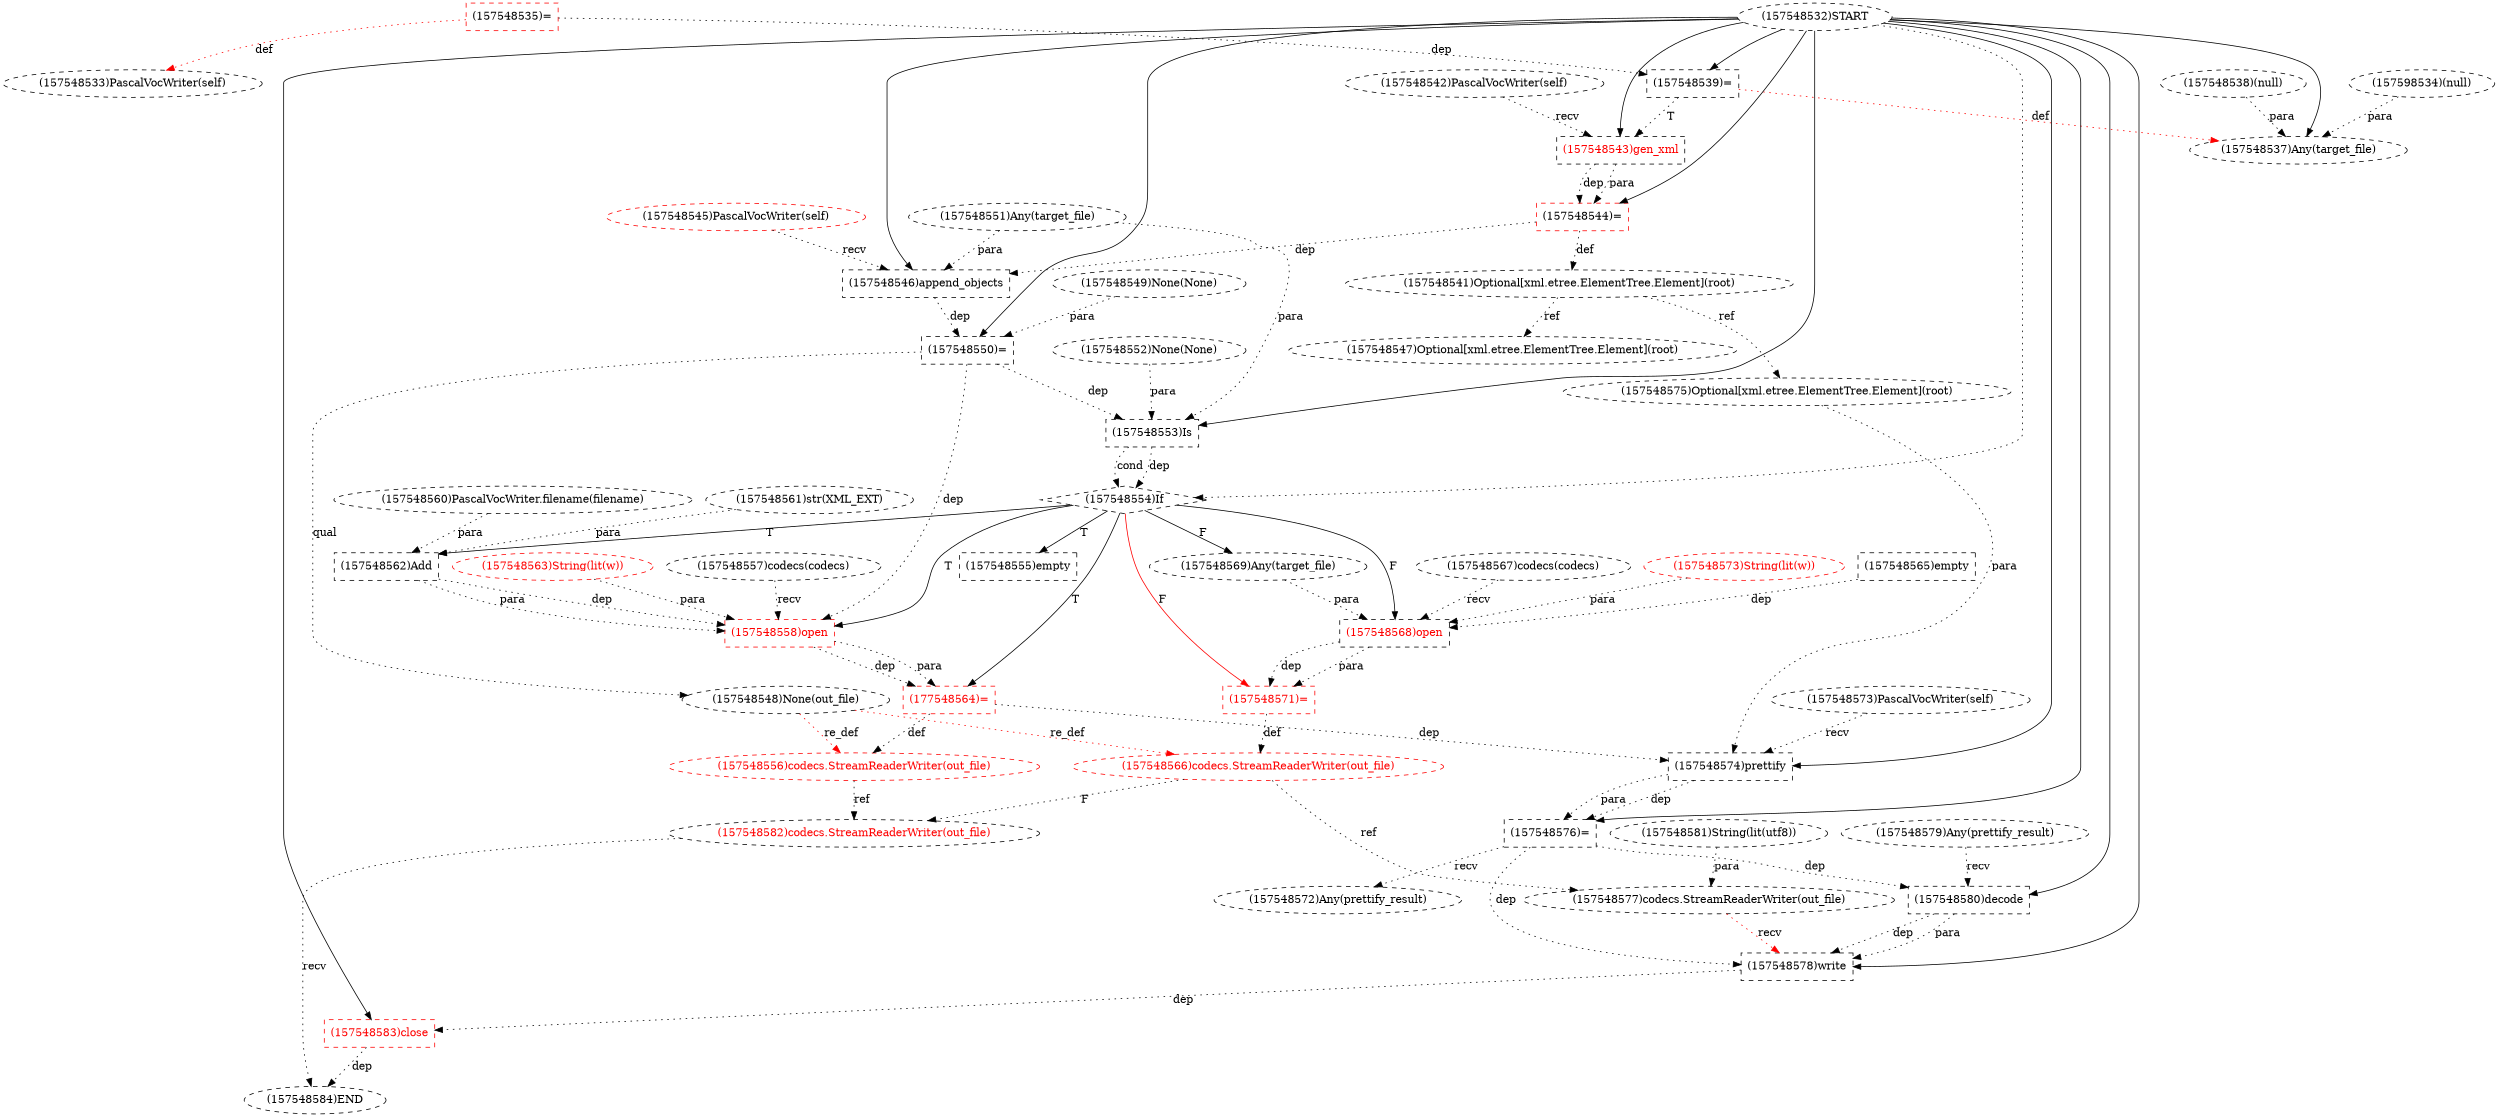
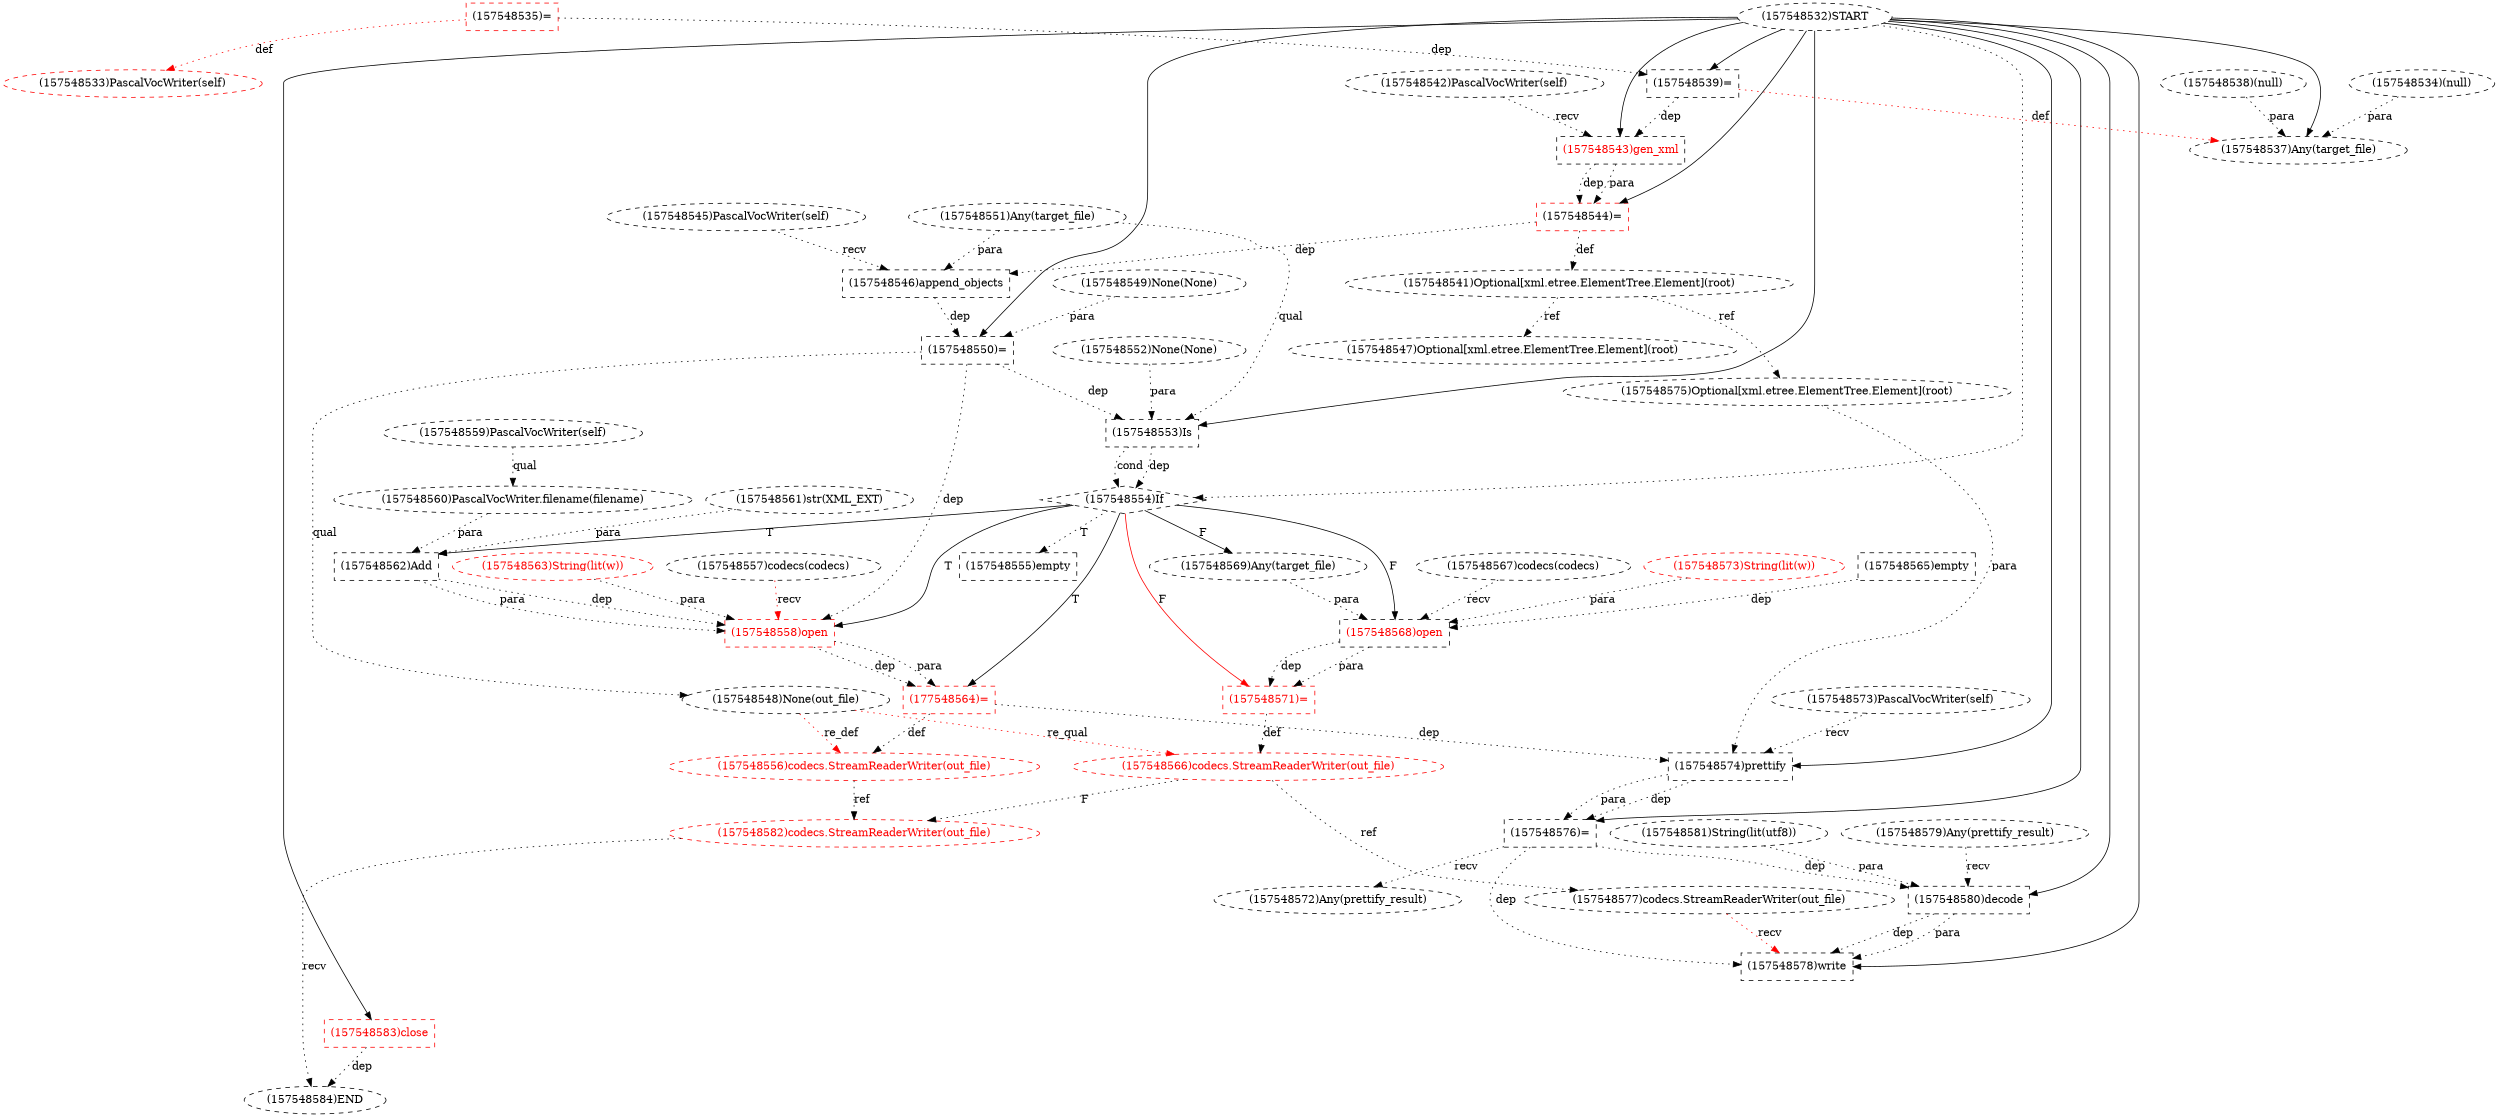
edge "(157548532)START" -> "(157548546)append_objects": removed
node "(157548533)PascalVocWriter(self)": color black -> red
node "(157598534)(null)": label "(157598534)(null)" -> "(157548534)(null)"
edge "(157548539)=" -> "(157548543)gen_xml": label "T" -> "dep"
node "(157548545)PascalVocWriter(self)": color red -> black
edge "(157548551)Any(target_file)" -> "(157548553)Is": label "para" -> "qual"
node "(157548559)PascalVocWriter(self)": added
edge "(157548554)If" -> "(157548555)empty": style solid -> dotted
edge "(157548557)codecs(codecs)" -> "(157548558)open": color black -> red
edge "(157548548)None(out_file)" -> "(157548566)codecs.StreamReaderWriter(out_file)": label "re_def" -> "re_qual"
node "(157548582)codecs.StreamReaderWriter(out_file)": color black -> red
edge "(157548581)String(lit(utf8))" -> "(157548577)codecs.StreamReaderWriter(out_file)": now "(157548581)String(lit(utf8))" -> "(157548580)decode"
edge "(157548578)write" -> "(157548583)close": removed, label "dep"
